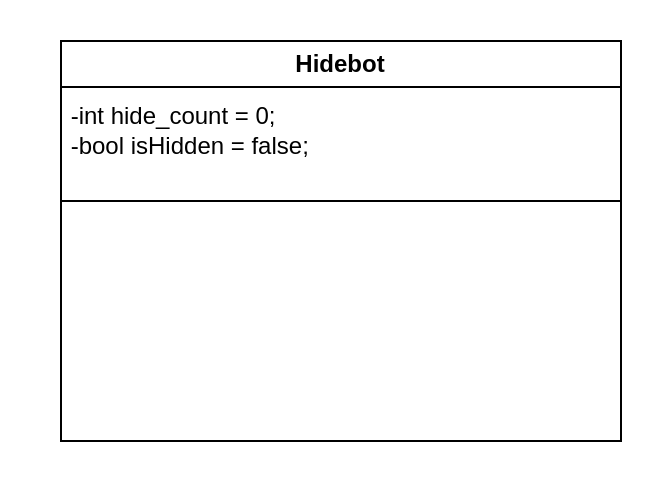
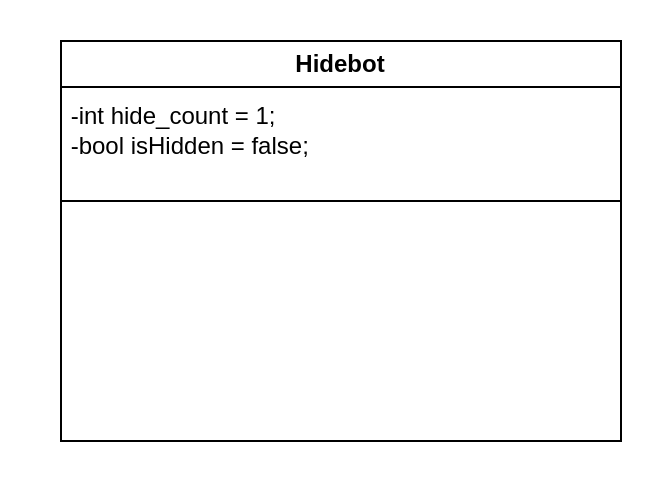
node "-int hide_count = 0; -bool isHidden = false;": label "-int hide_count = 0; -bool isHidden = false;" -> "-int hide_count = 1; -bool isHidden = false;"
